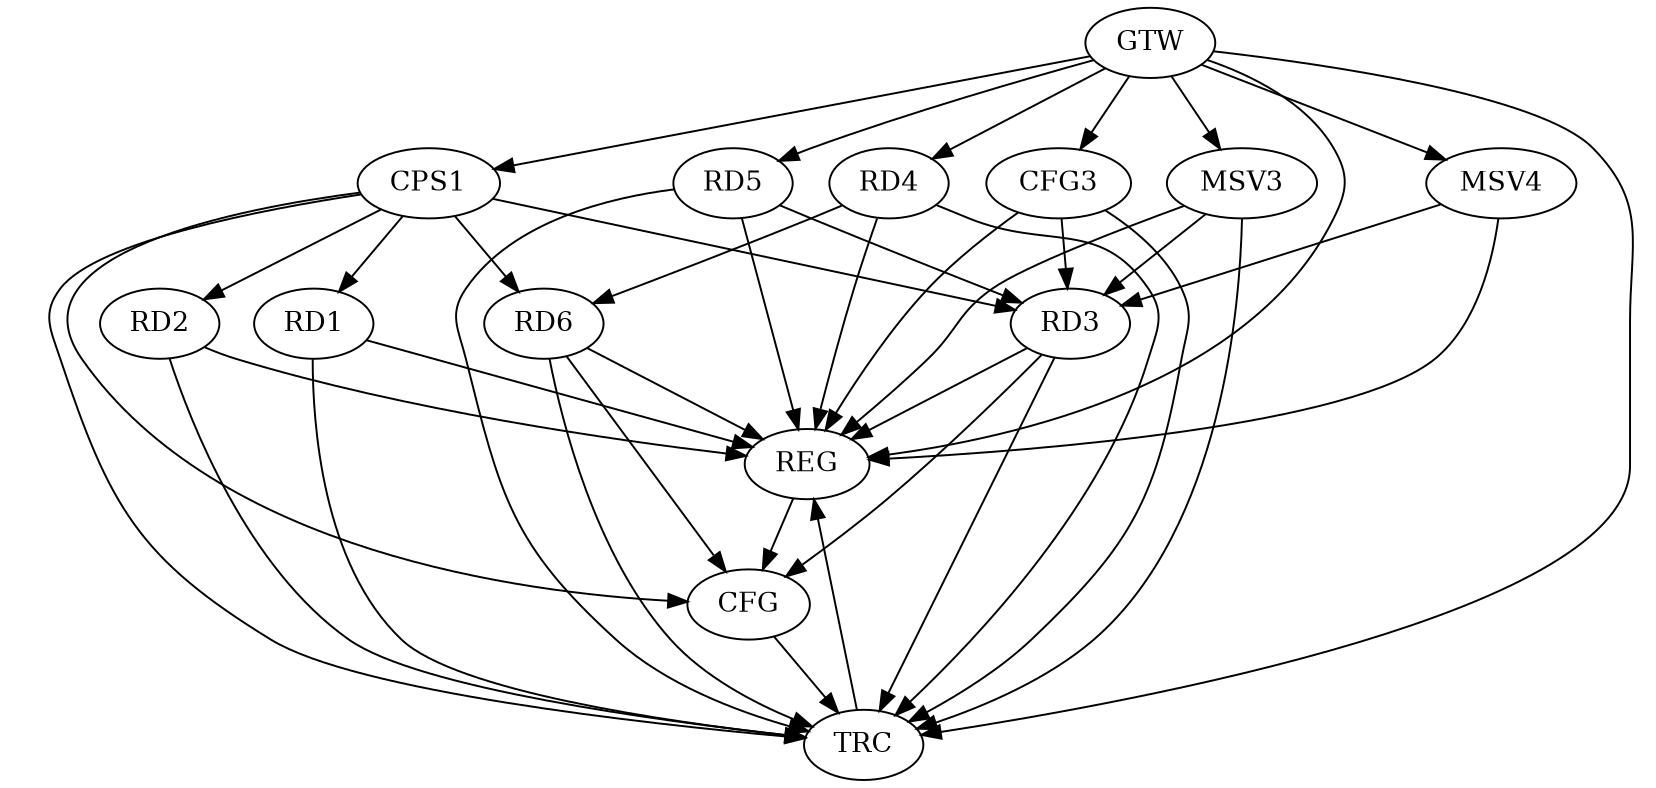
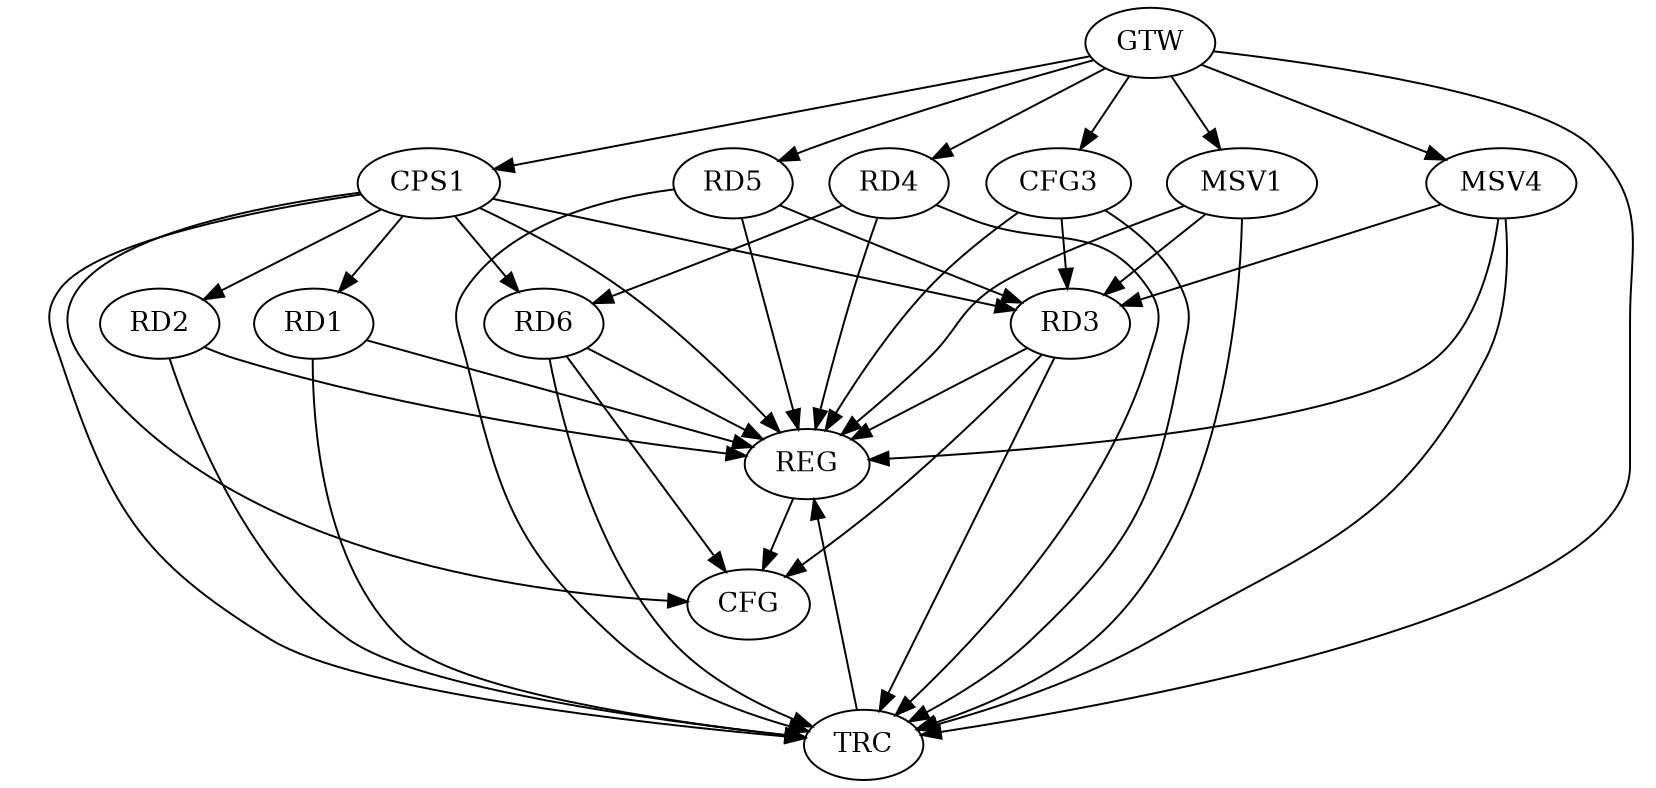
node "MSV3": label "MSV3" -> "MSV1"
edge "GTW" -> "REG": now "CPS1" -> "REG"
edge "CFG" -> "TRC": now "MSV4" -> "TRC"
